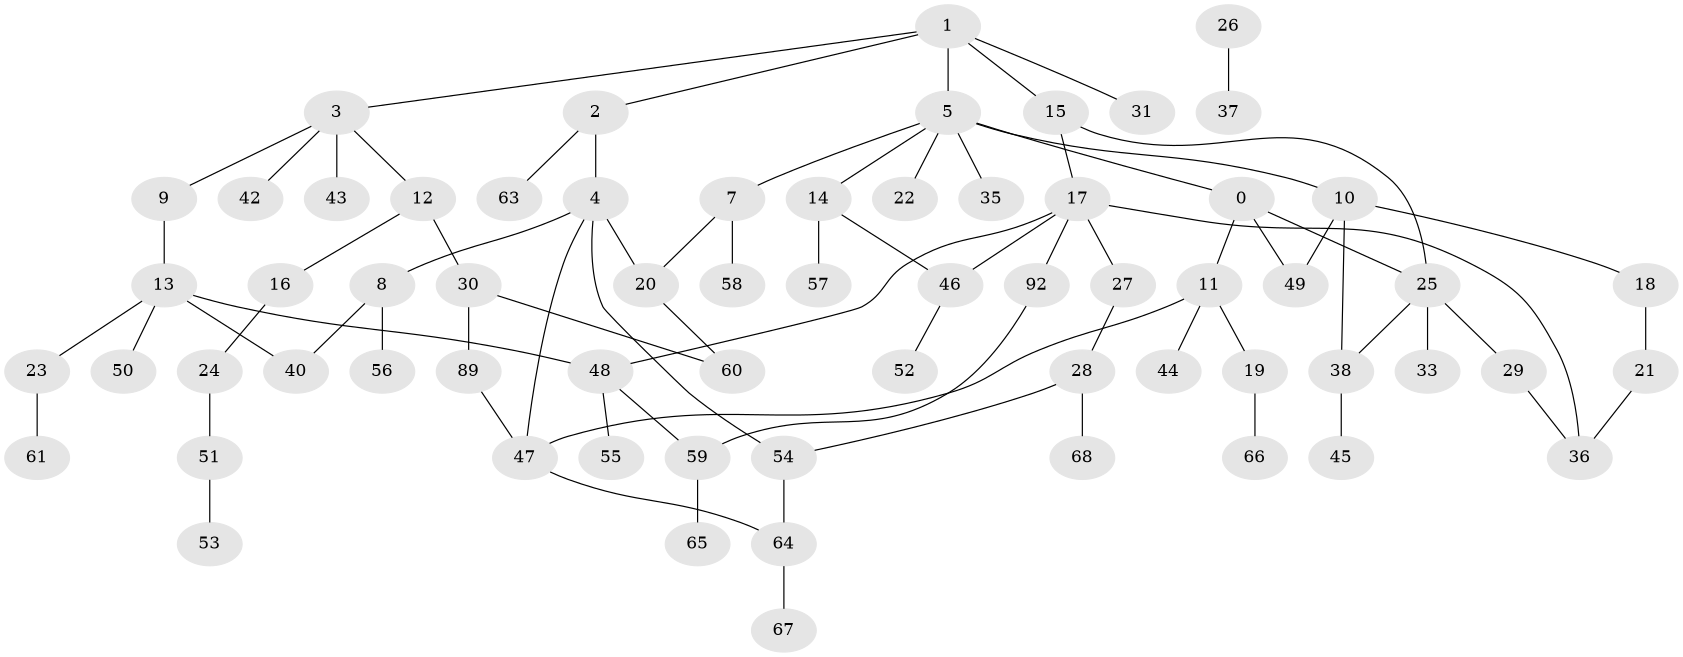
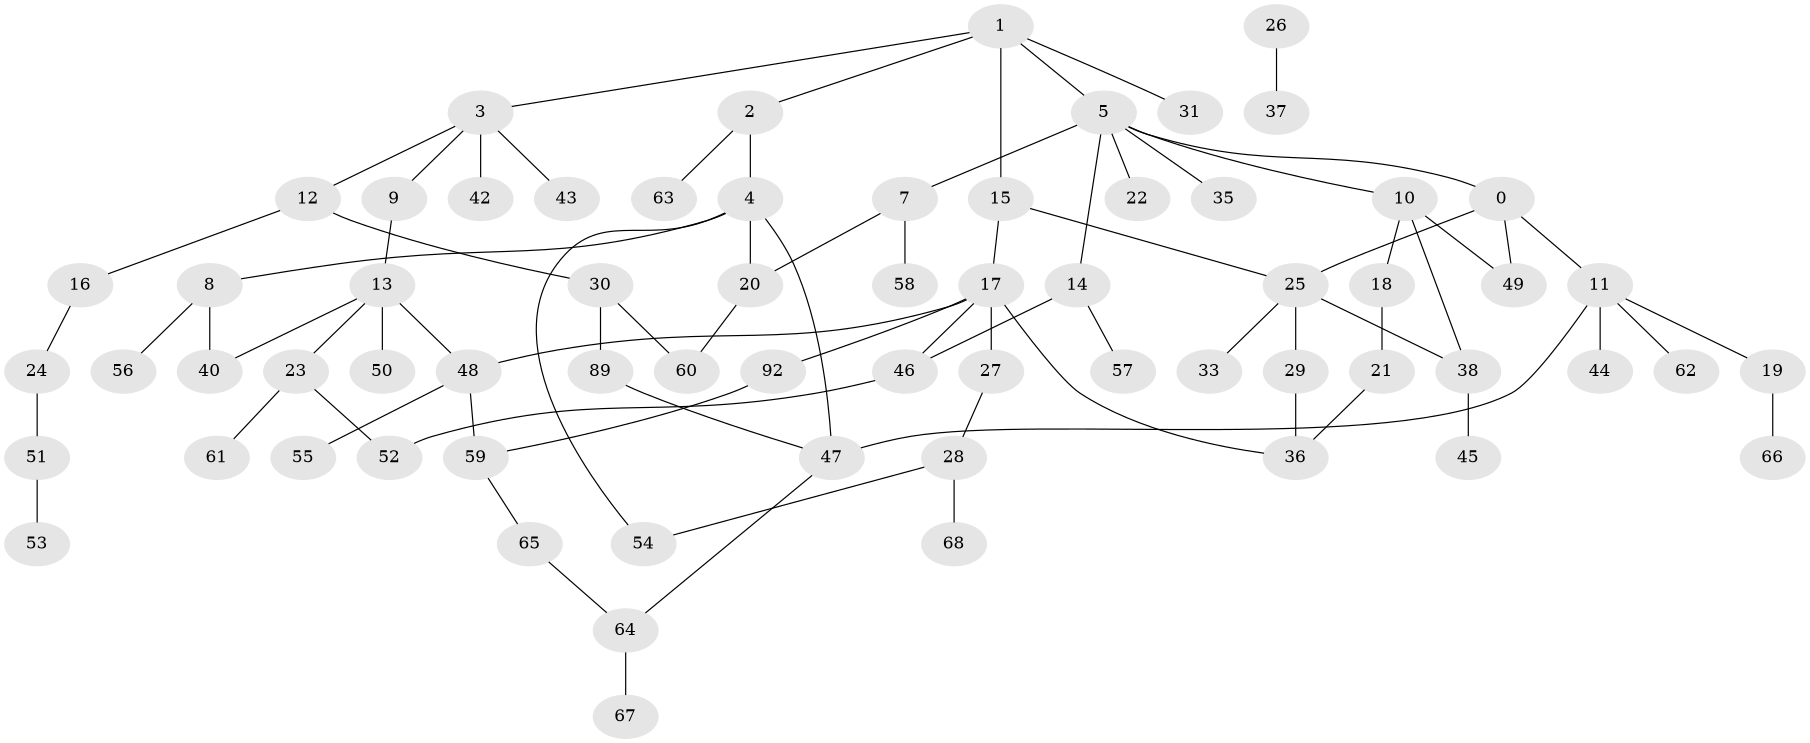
node "62": added
edge "23" -- "52": added
edge "54" -- "64": now "65" -- "64"
